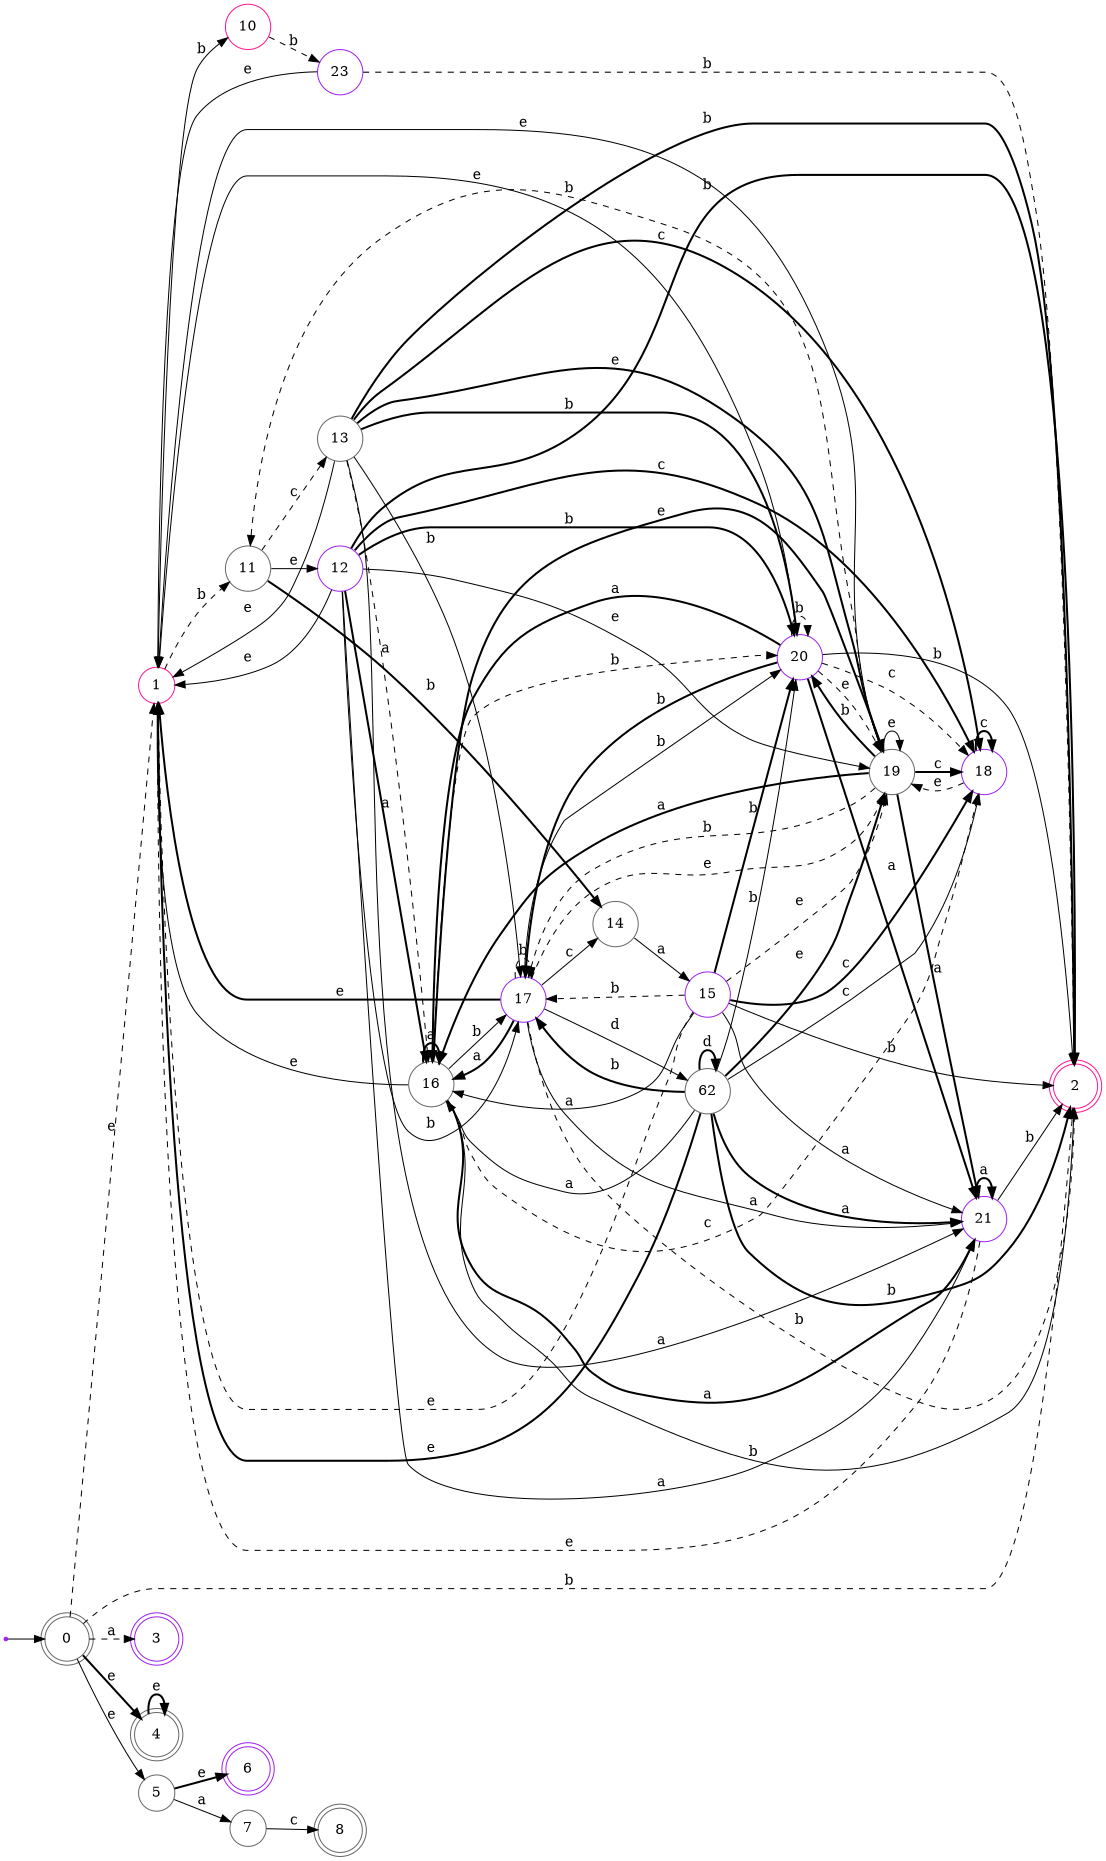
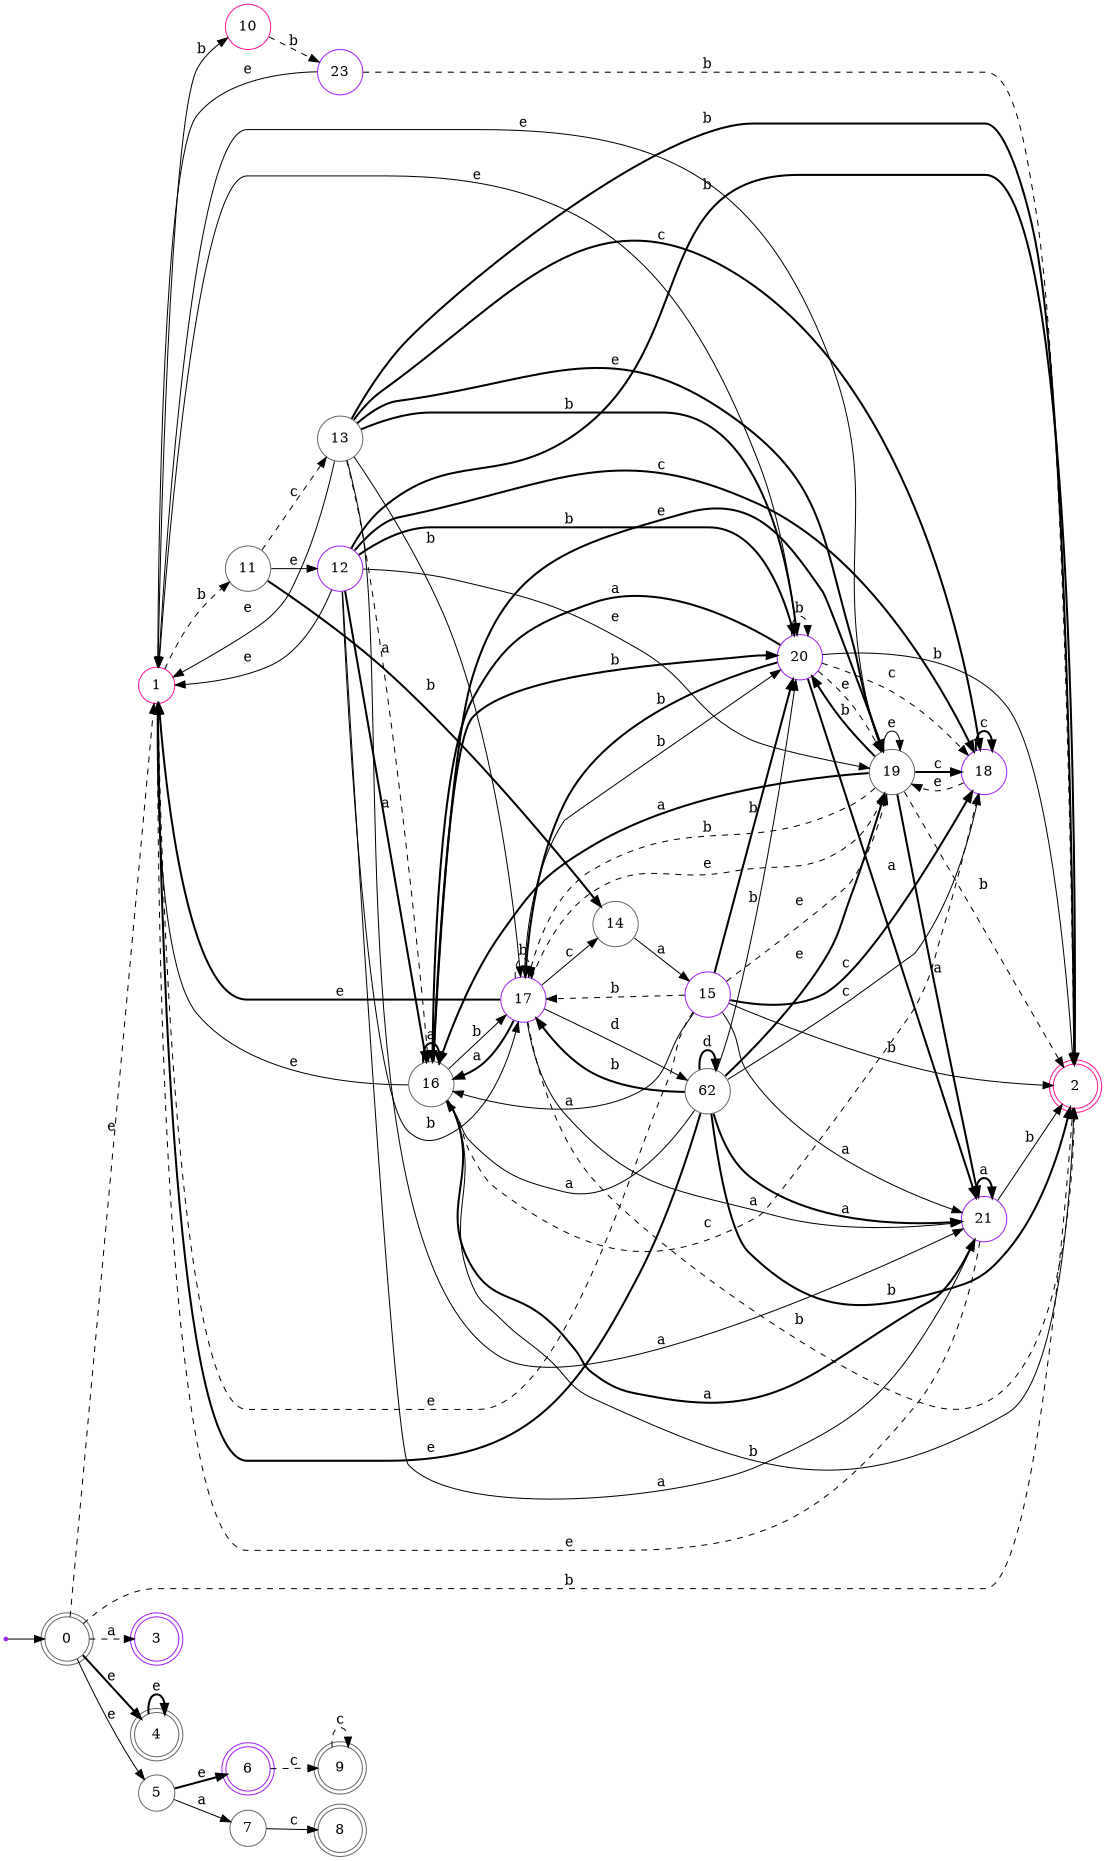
edge "19" -> "11": now "19" -> "2"
edge "16" -> "20": style dashed -> bold
node "9": added
